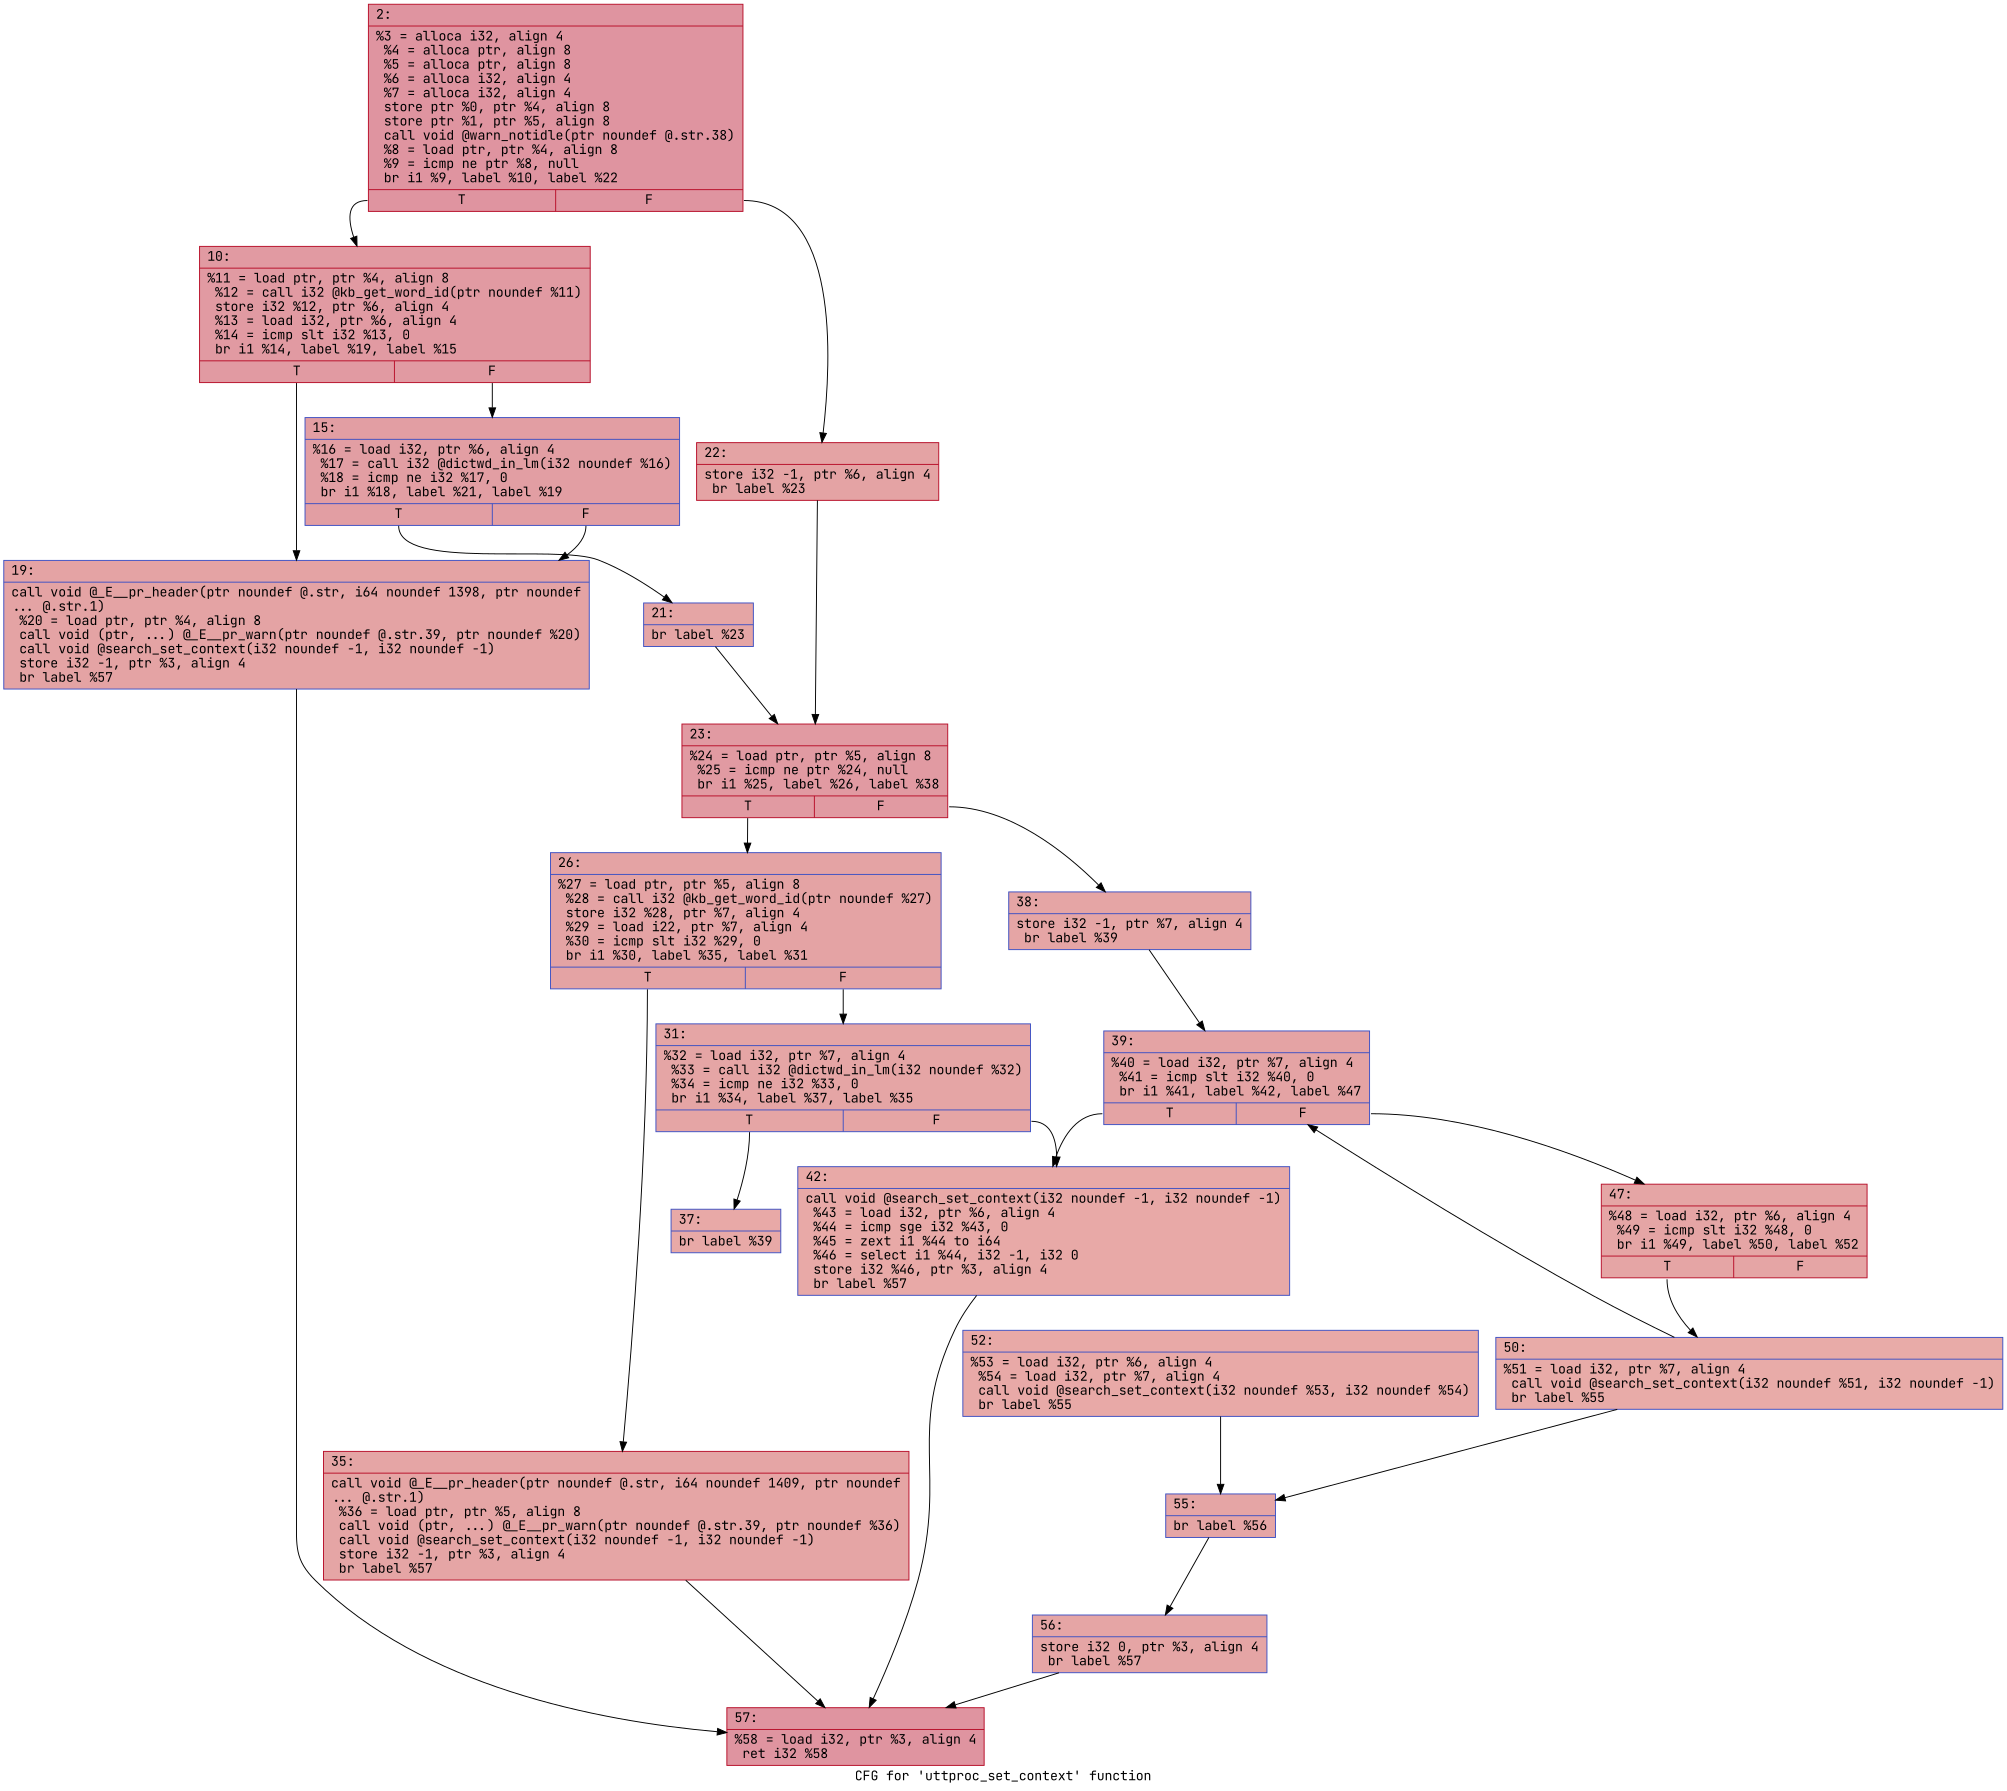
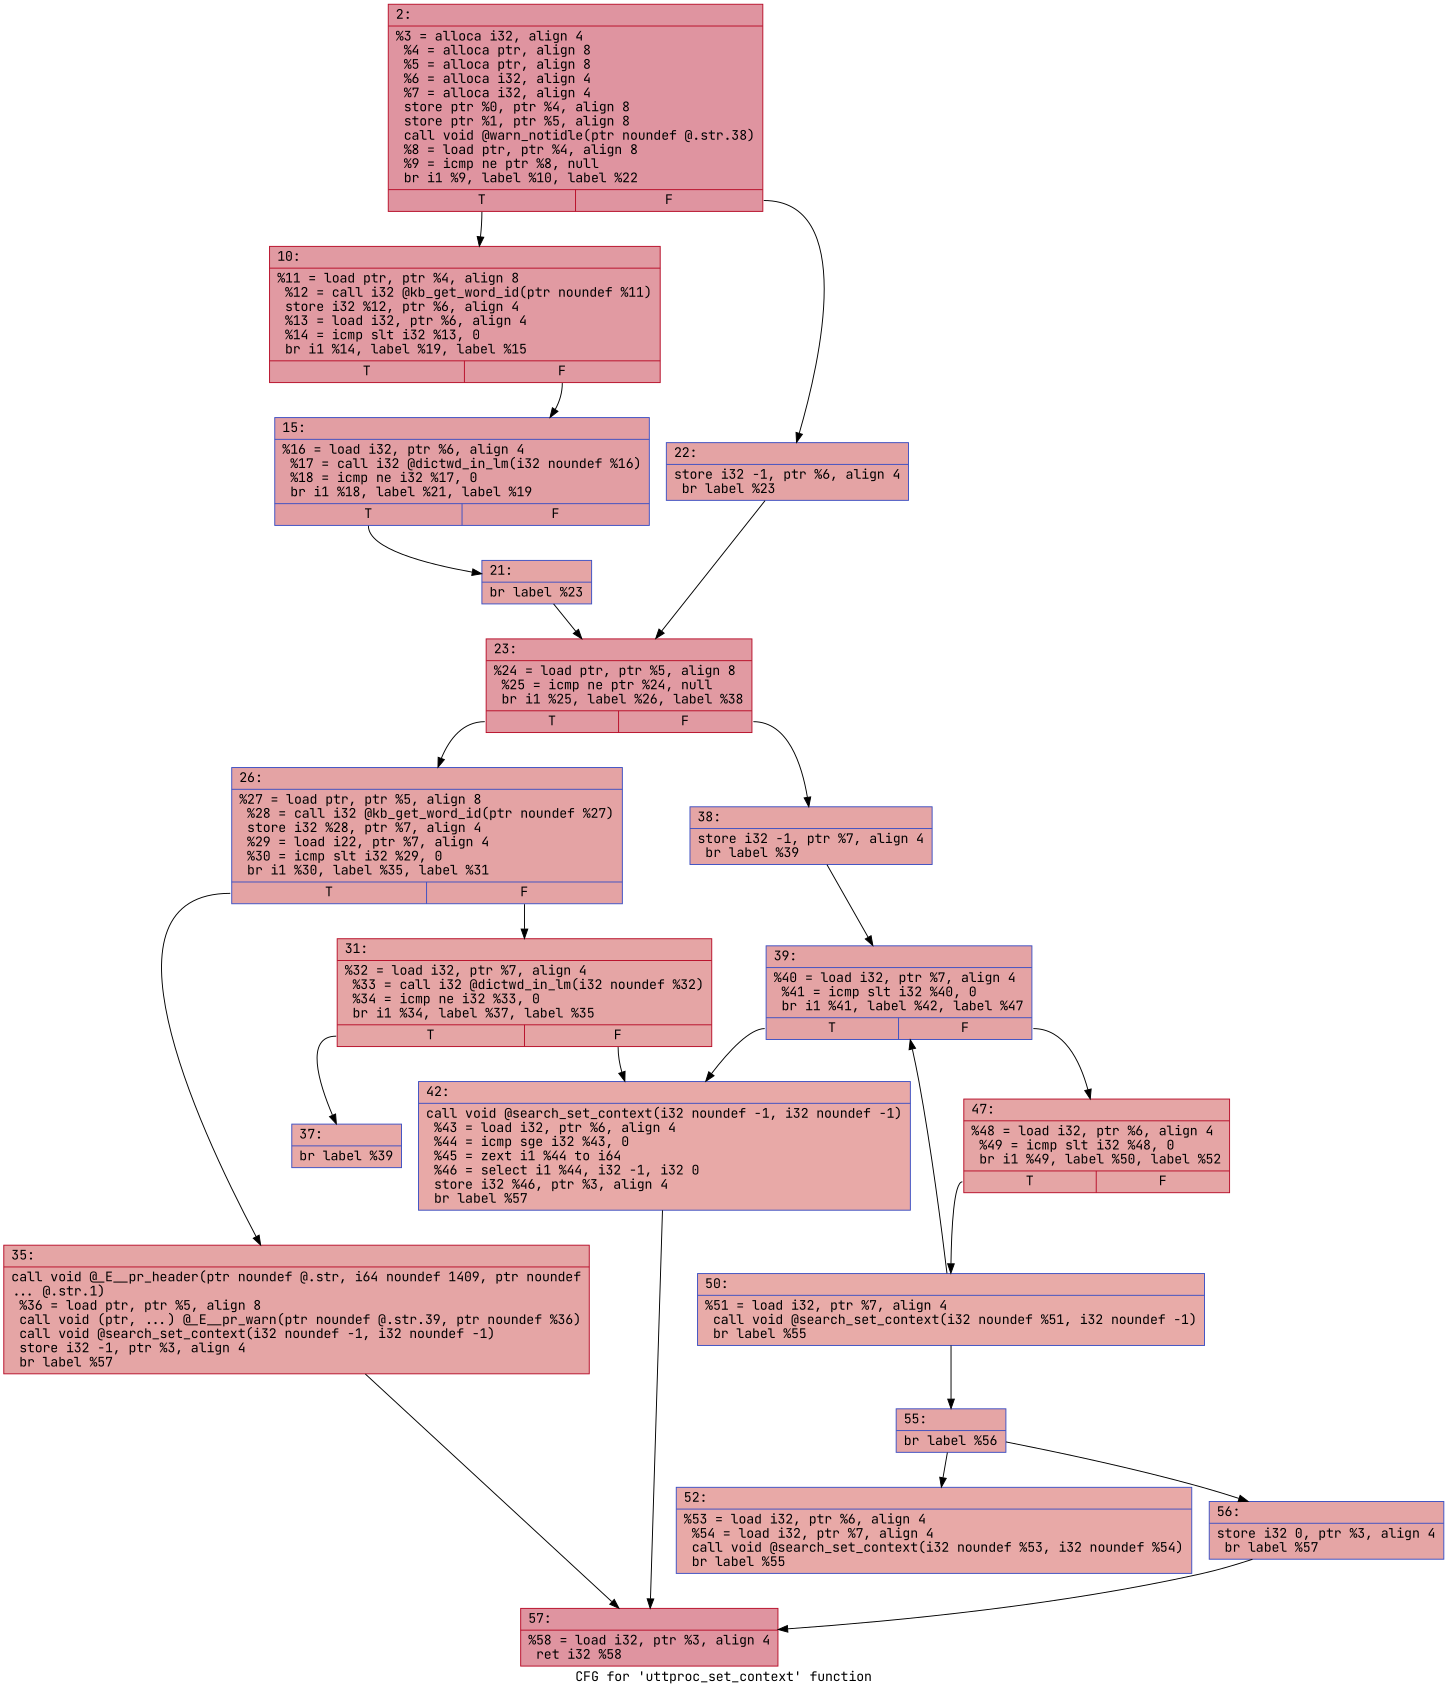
node "22:": color #b70d28ff -> #3d50c3ff
node "19:": removed
node "31:": color #3d50c3ff -> #b70d28ff
edge "52:" -> "55:": reversed
